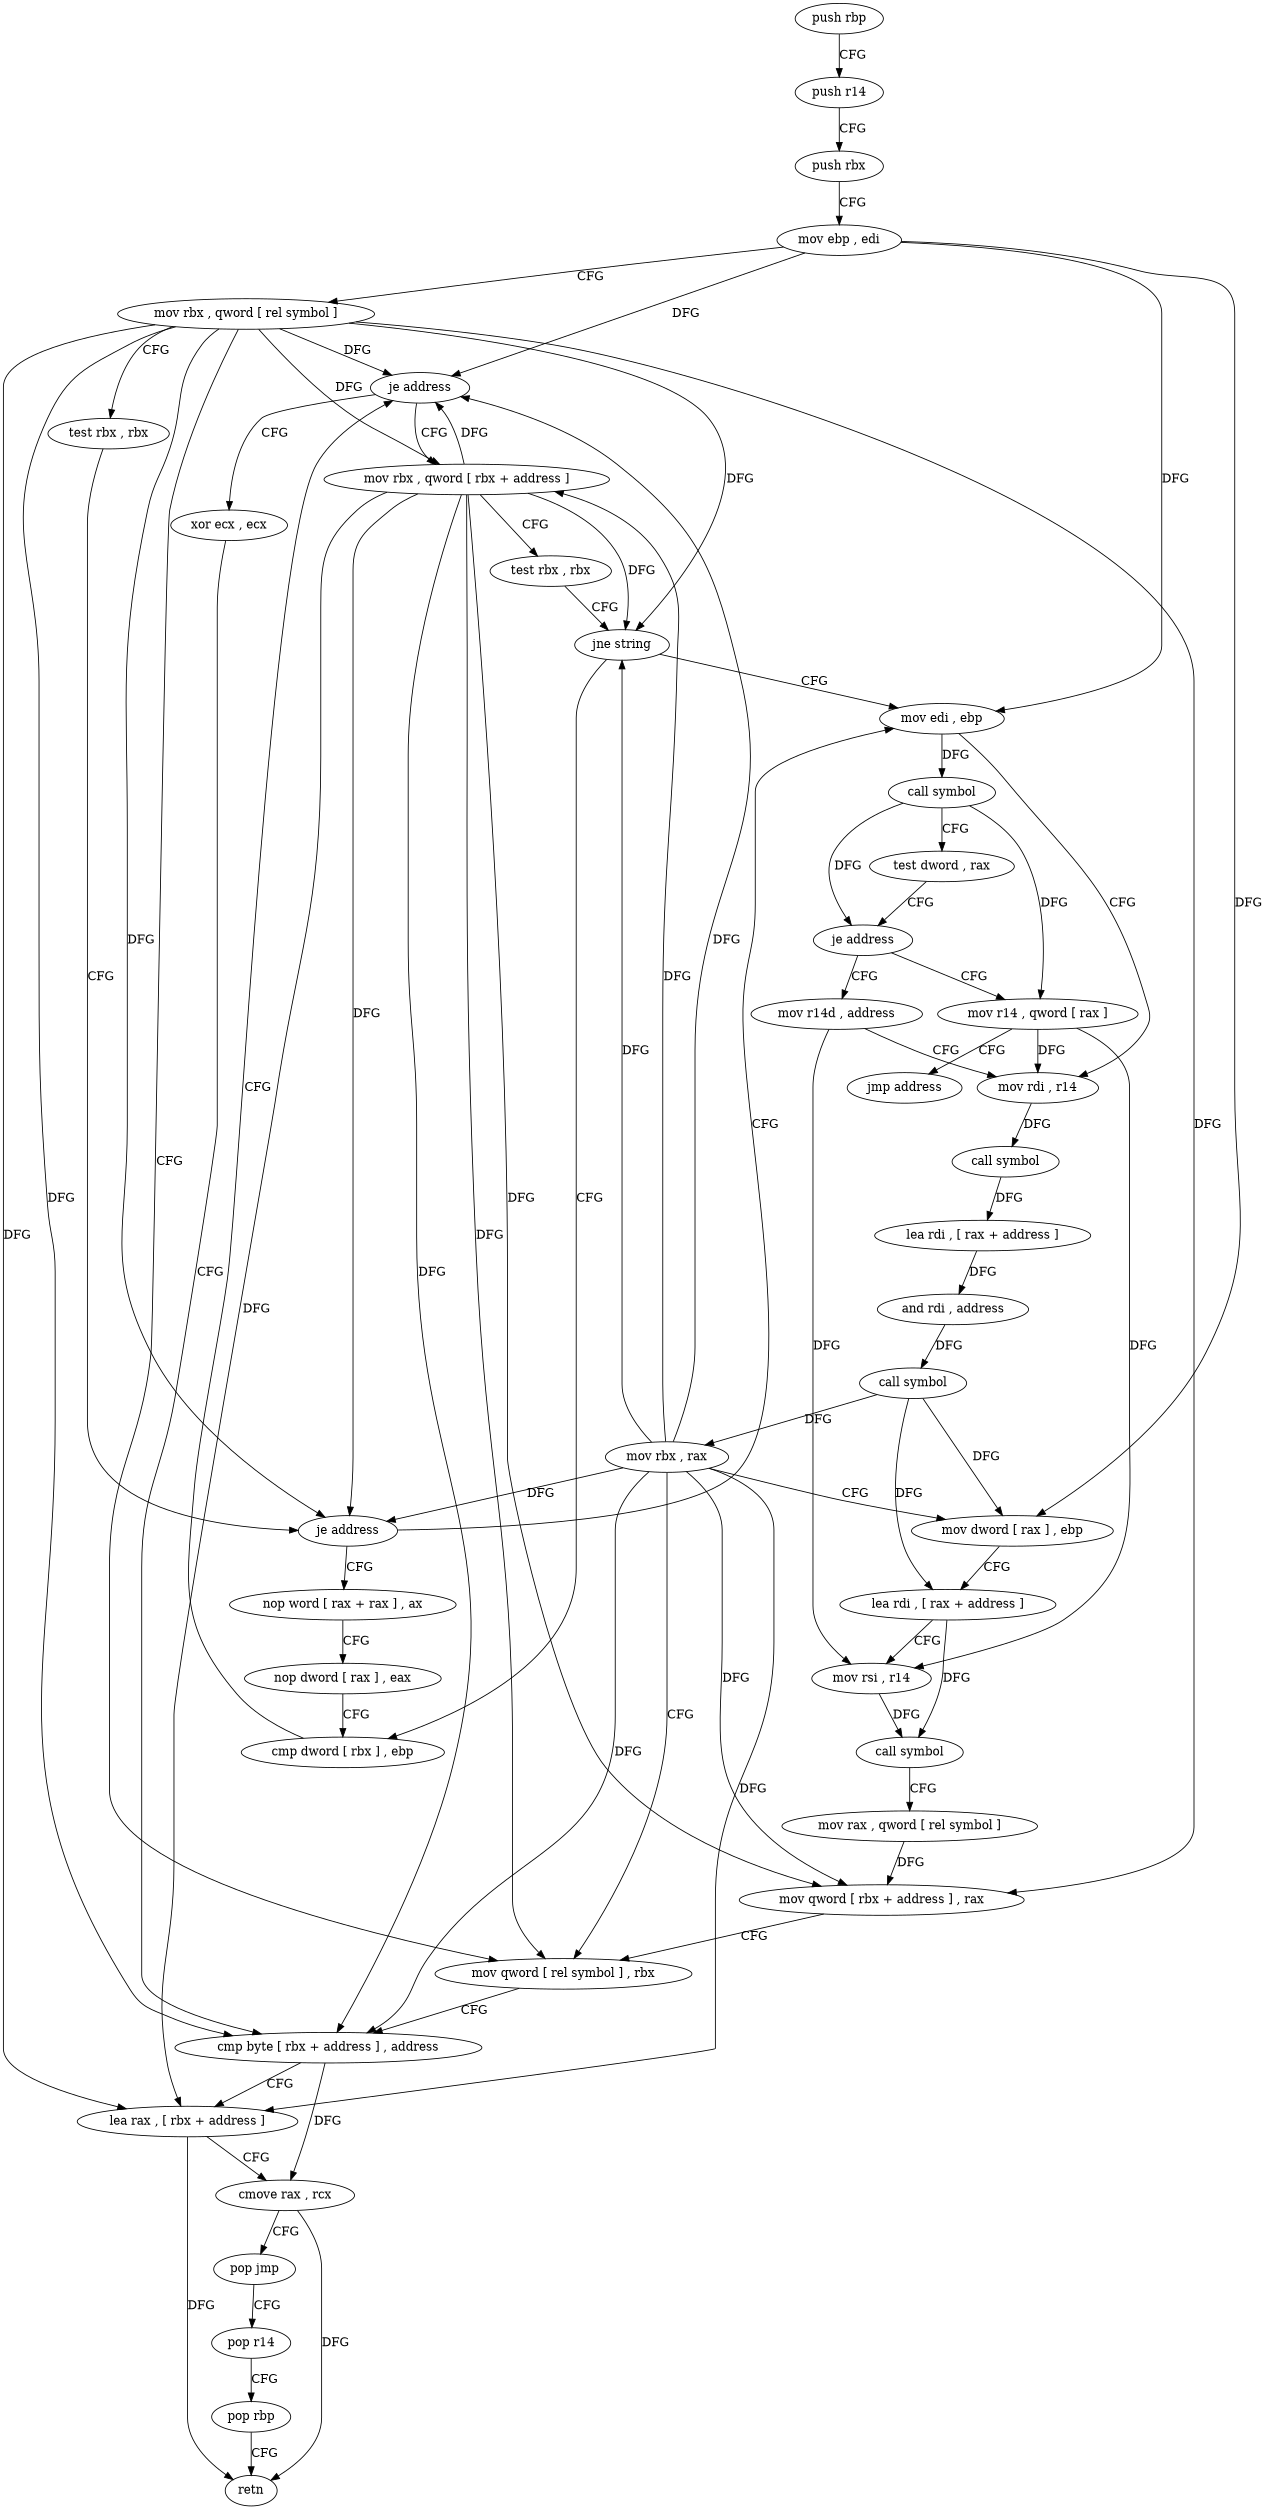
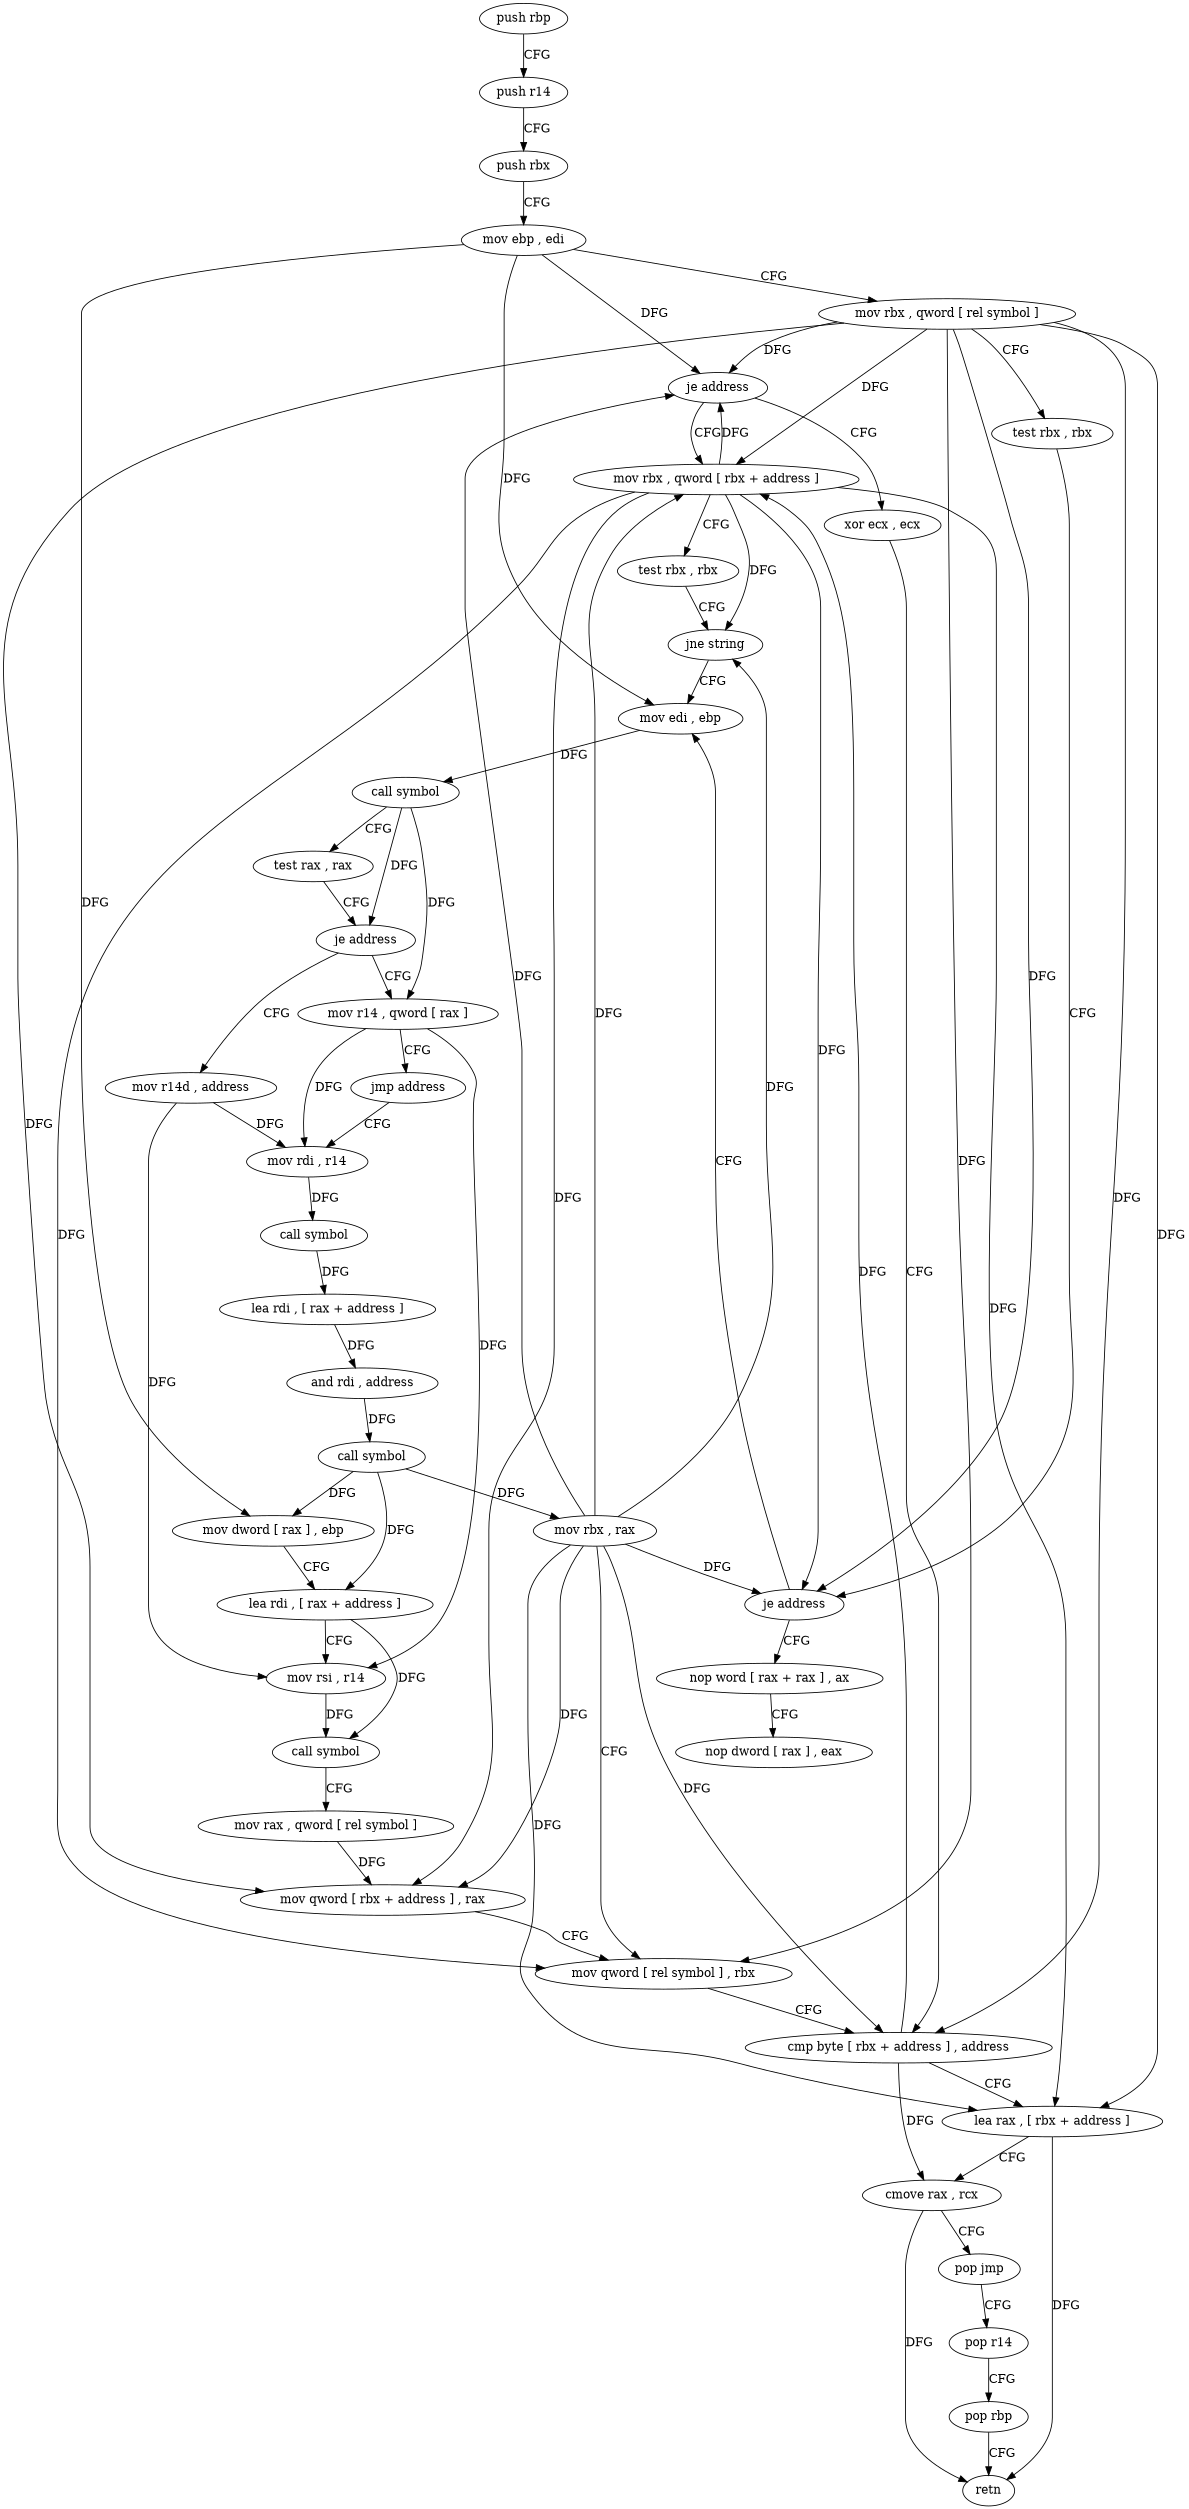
edge "mov rbx , qword [ rel symbol ]" -> "jne string": removed, label "DFG"
node "test dword , rax": label "test dword , rax" -> "test rax , rax"
edge "mov edi , ebp" -> "mov rdi , r14": now "jmp address" -> "mov rdi , r14"
edge "mov r14d , address" -> "mov rdi , r14": label "CFG" -> "DFG"
edge "mov rbx , qword [ rel symbol ]" -> "mov qword [ rel symbol ] , rbx": label "CFG" -> "DFG"
edge "mov rbx , qword [ rbx + address ]" -> "cmp byte [ rbx + address ] , address": reversed
edge "mov rbx , rax" -> "mov dword [ rax ] , ebp": removed, label "CFG"
node "cmp dword [ rbx ] , ebp": removed
